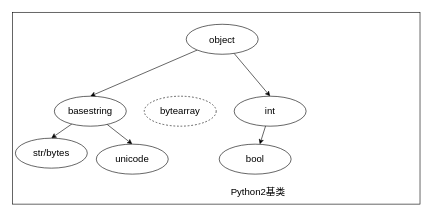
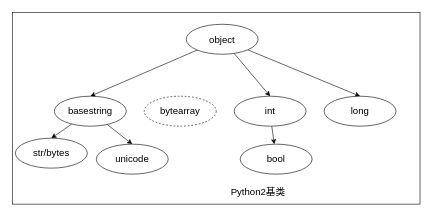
edge "object" -> "long": added
node "long": added
node "bool": moved (255, 159) -> (276, 159)
